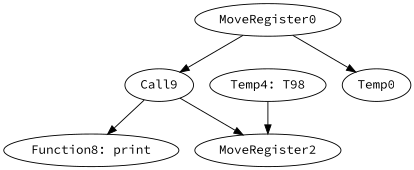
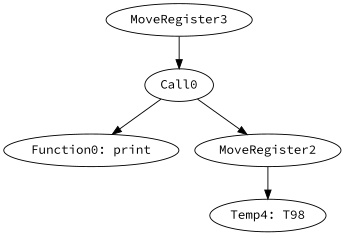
node "MoveRegister0": label "MoveRegister0" -> "MoveRegister3"
node "Call9": label "Call9" -> "Call0"
node "Temp0": removed
edge "Temp4: T98" -> "MoveRegister2": reversed
node "Function8: print": label "Function8: print" -> "Function0: print"
